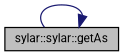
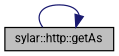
node "sylar::sylar::getAs": label "sylar::sylar::getAs" -> "sylar::http::getAs"
